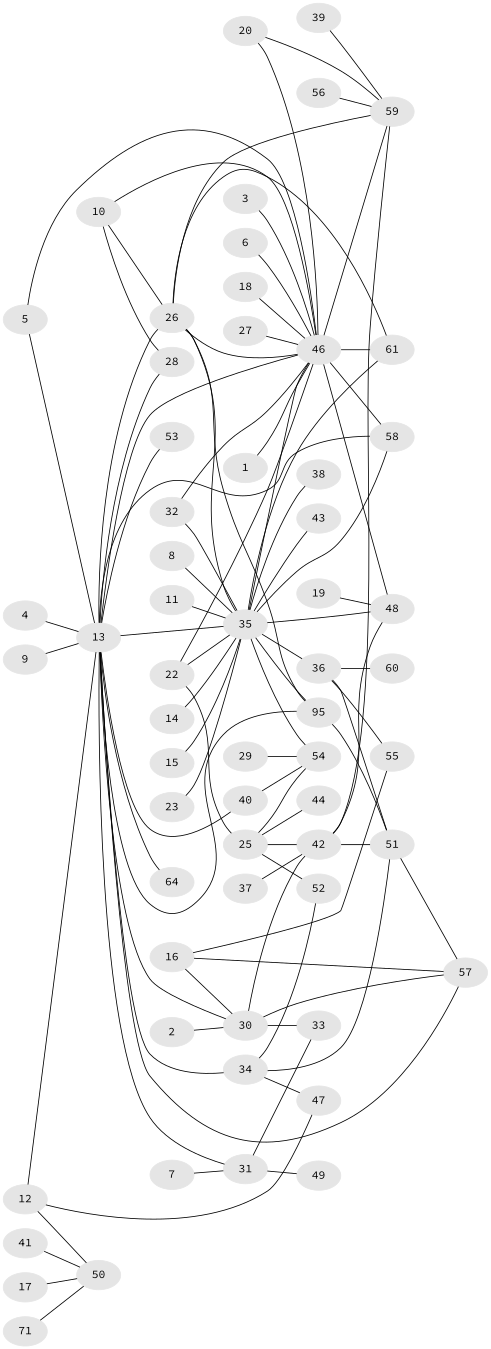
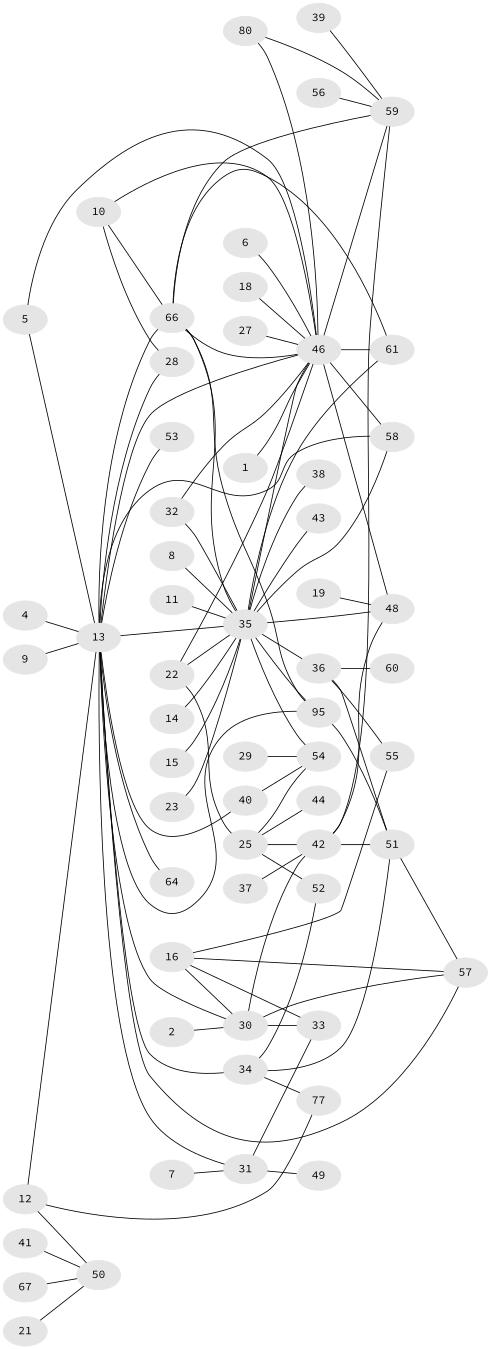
node "20": label "20" -> "80"
node "3": removed
node "26": label "26" -> "66"
edge "16" -- "33": added
node "47": label "47" -> "77"
node "17": label "17" -> "67"
node "71": label "71" -> "21"
